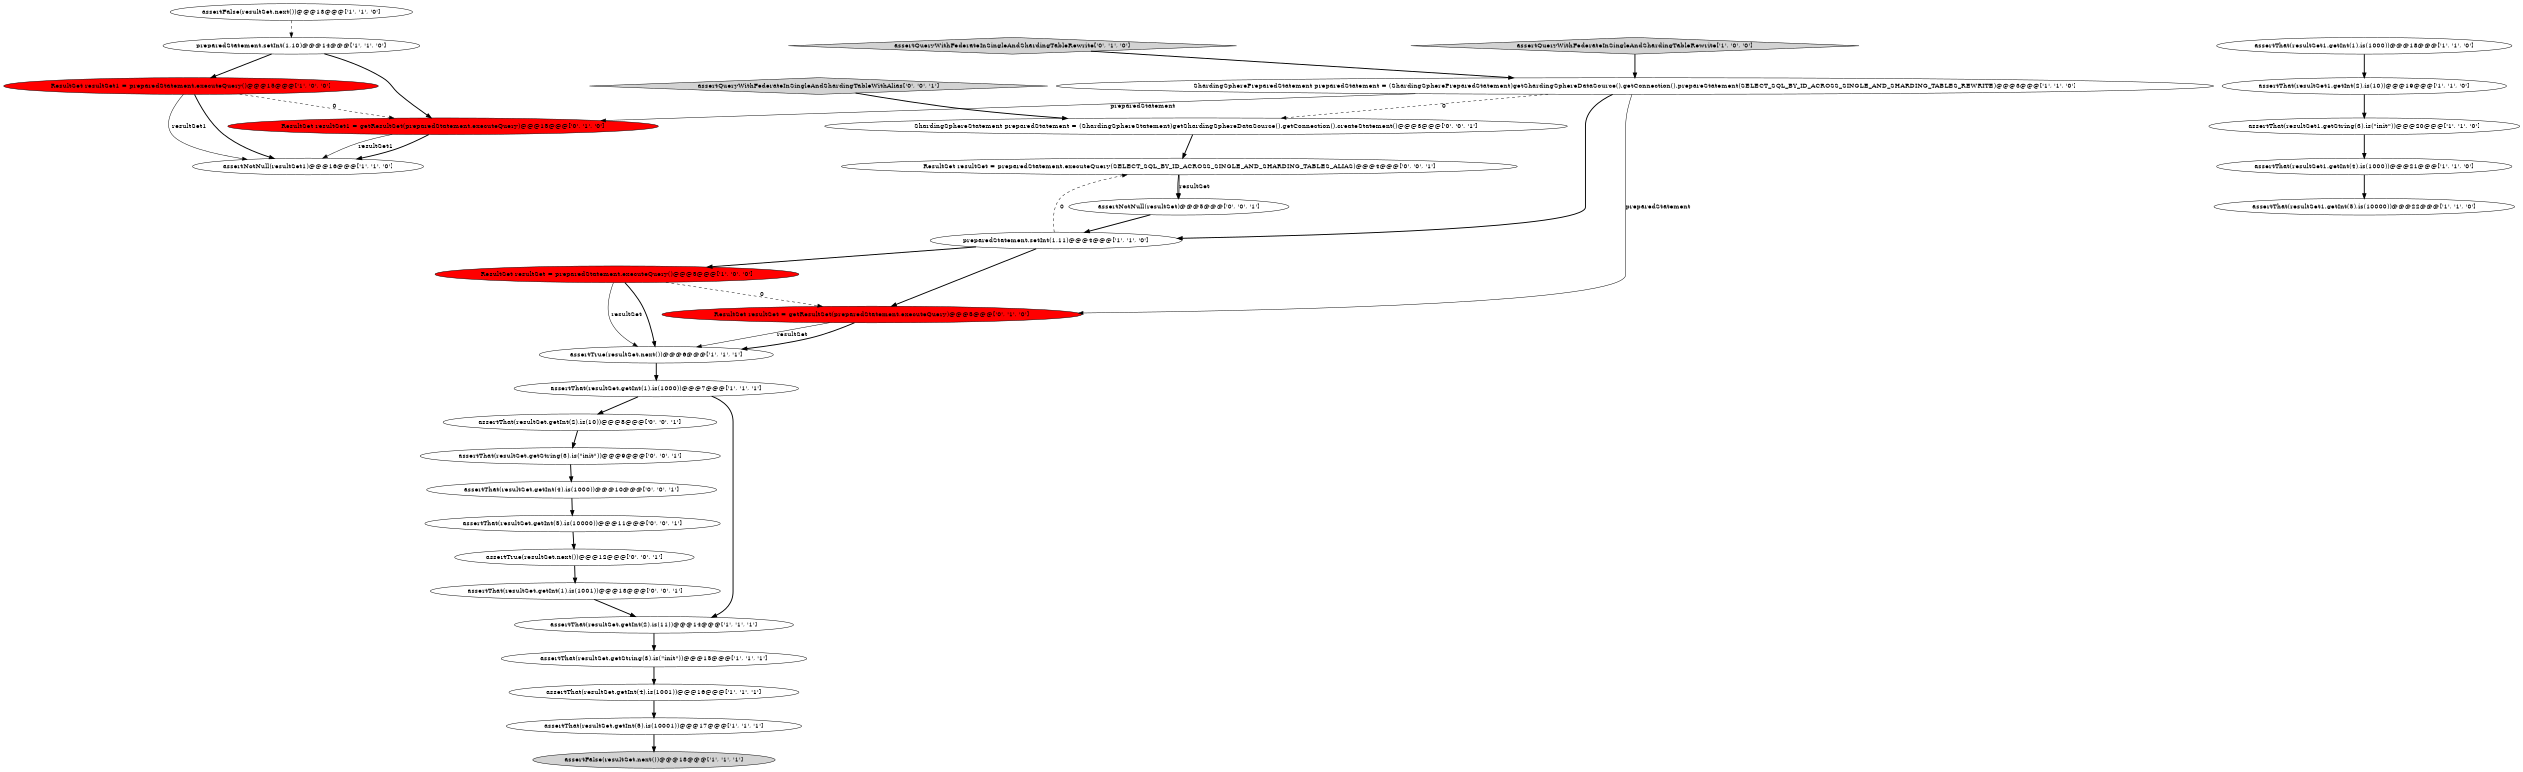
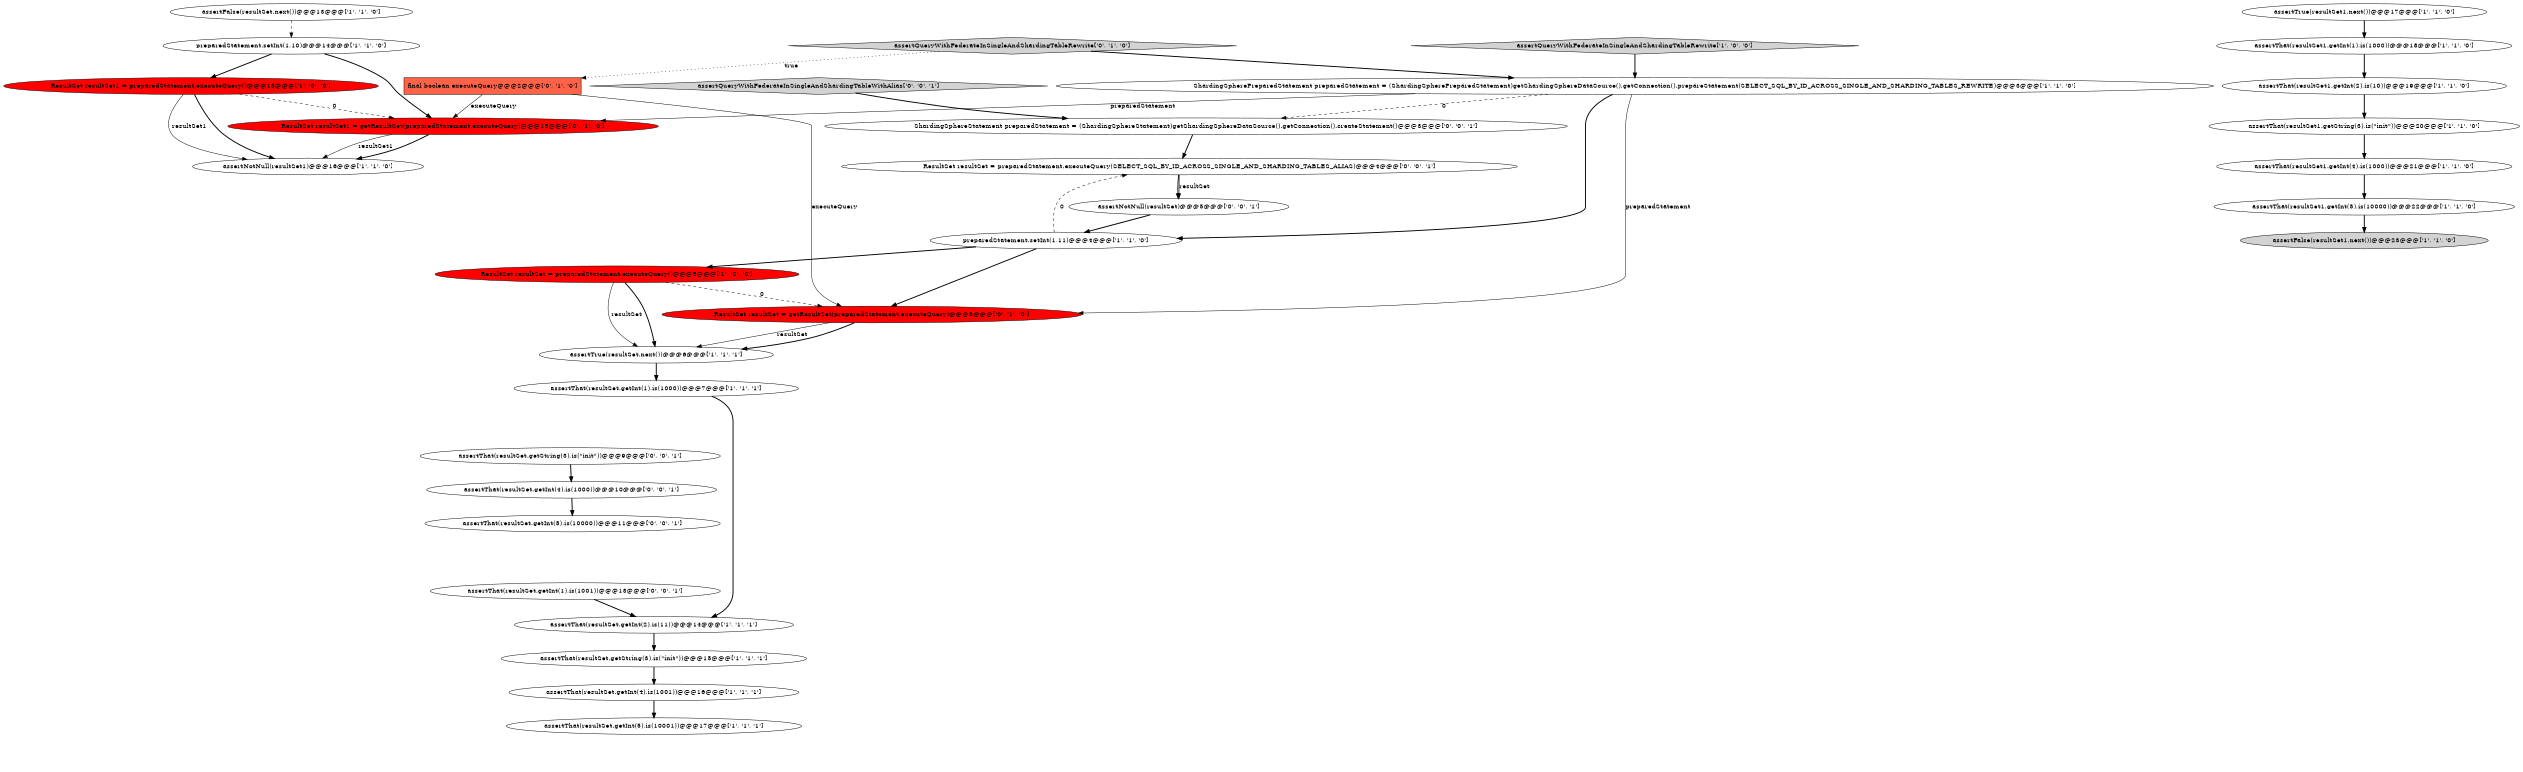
node "assertTrue(resultSet1.next())@@@17@@@['1', '1', '0']": added
node "final boolean executeQuery@@@2@@@['0', '1', '0']": added
node "assertFalse(resultSet1.next())@@@23@@@['1', '1', '0']": added
node "assertThat(resultSet.getInt(2),is(10))@@@8@@@['0', '0', '1']": removed
node "assertTrue(resultSet.next())@@@12@@@['0', '0', '1']": removed
node "assertFalse(resultSet.next())@@@18@@@['1', '1', '1']": removed
